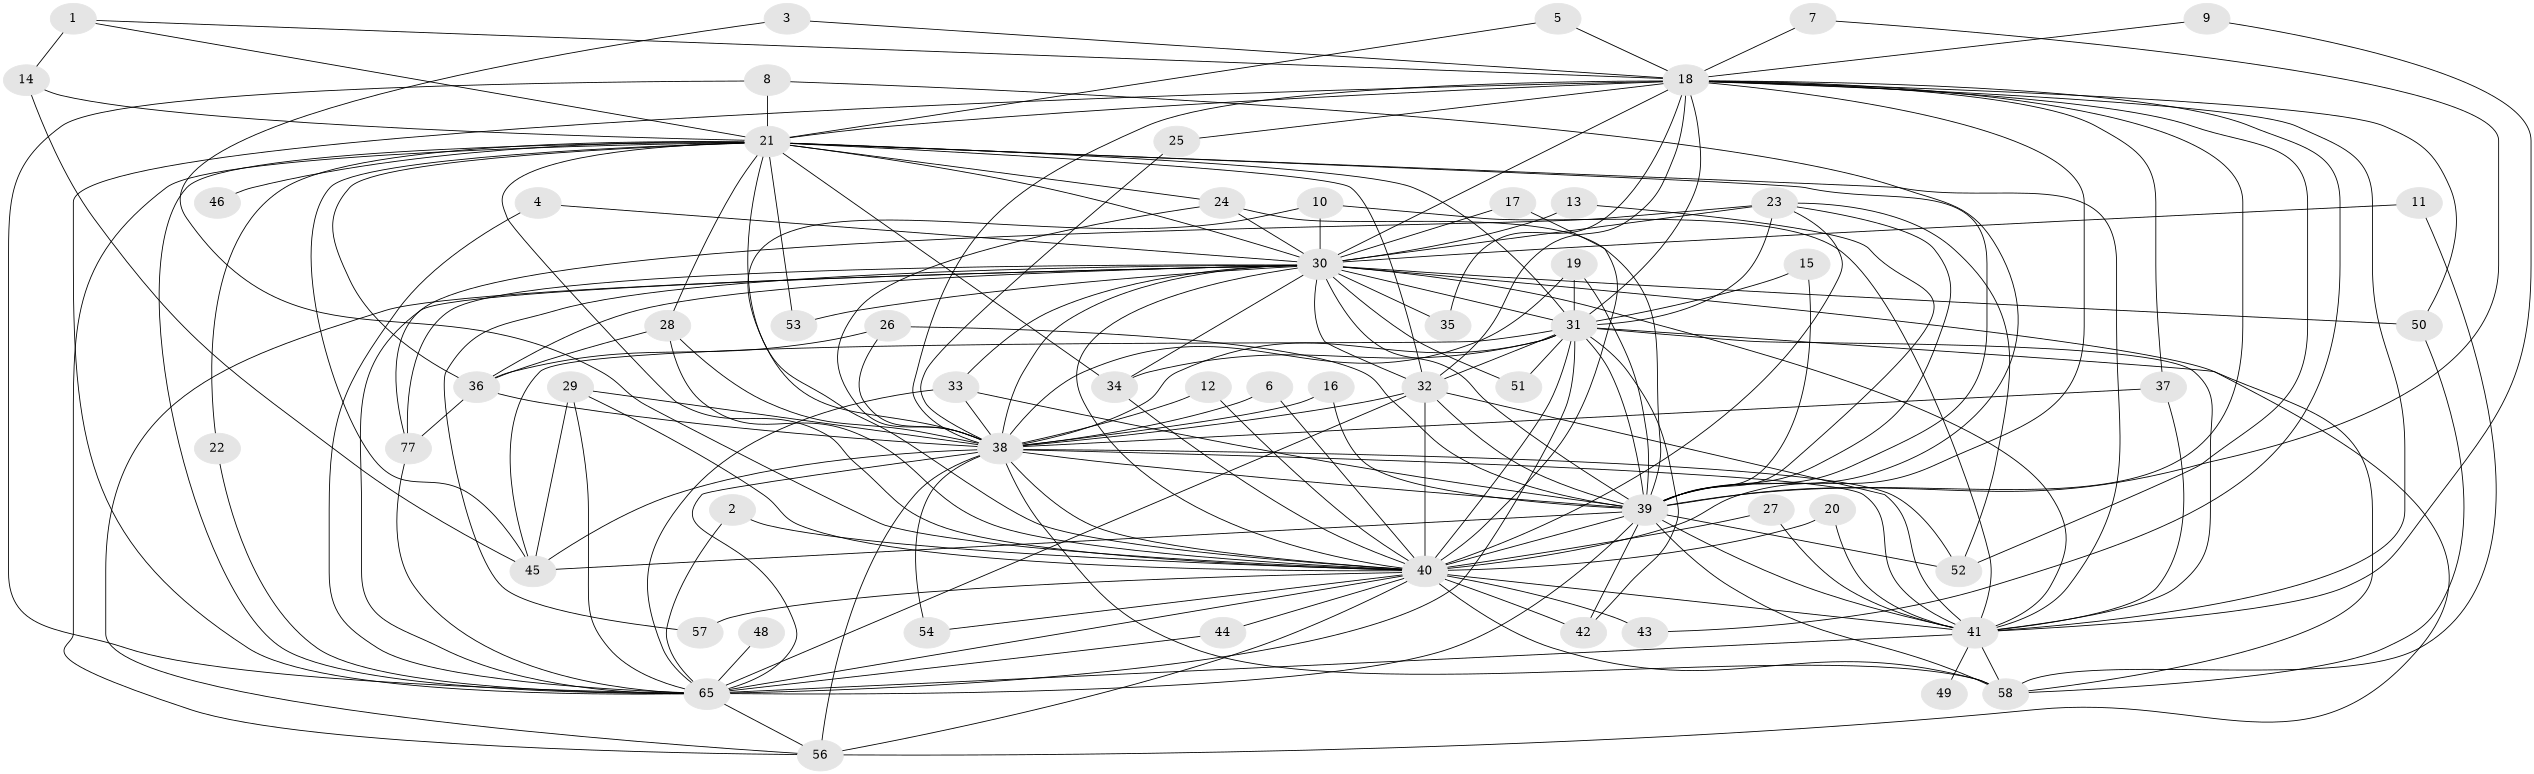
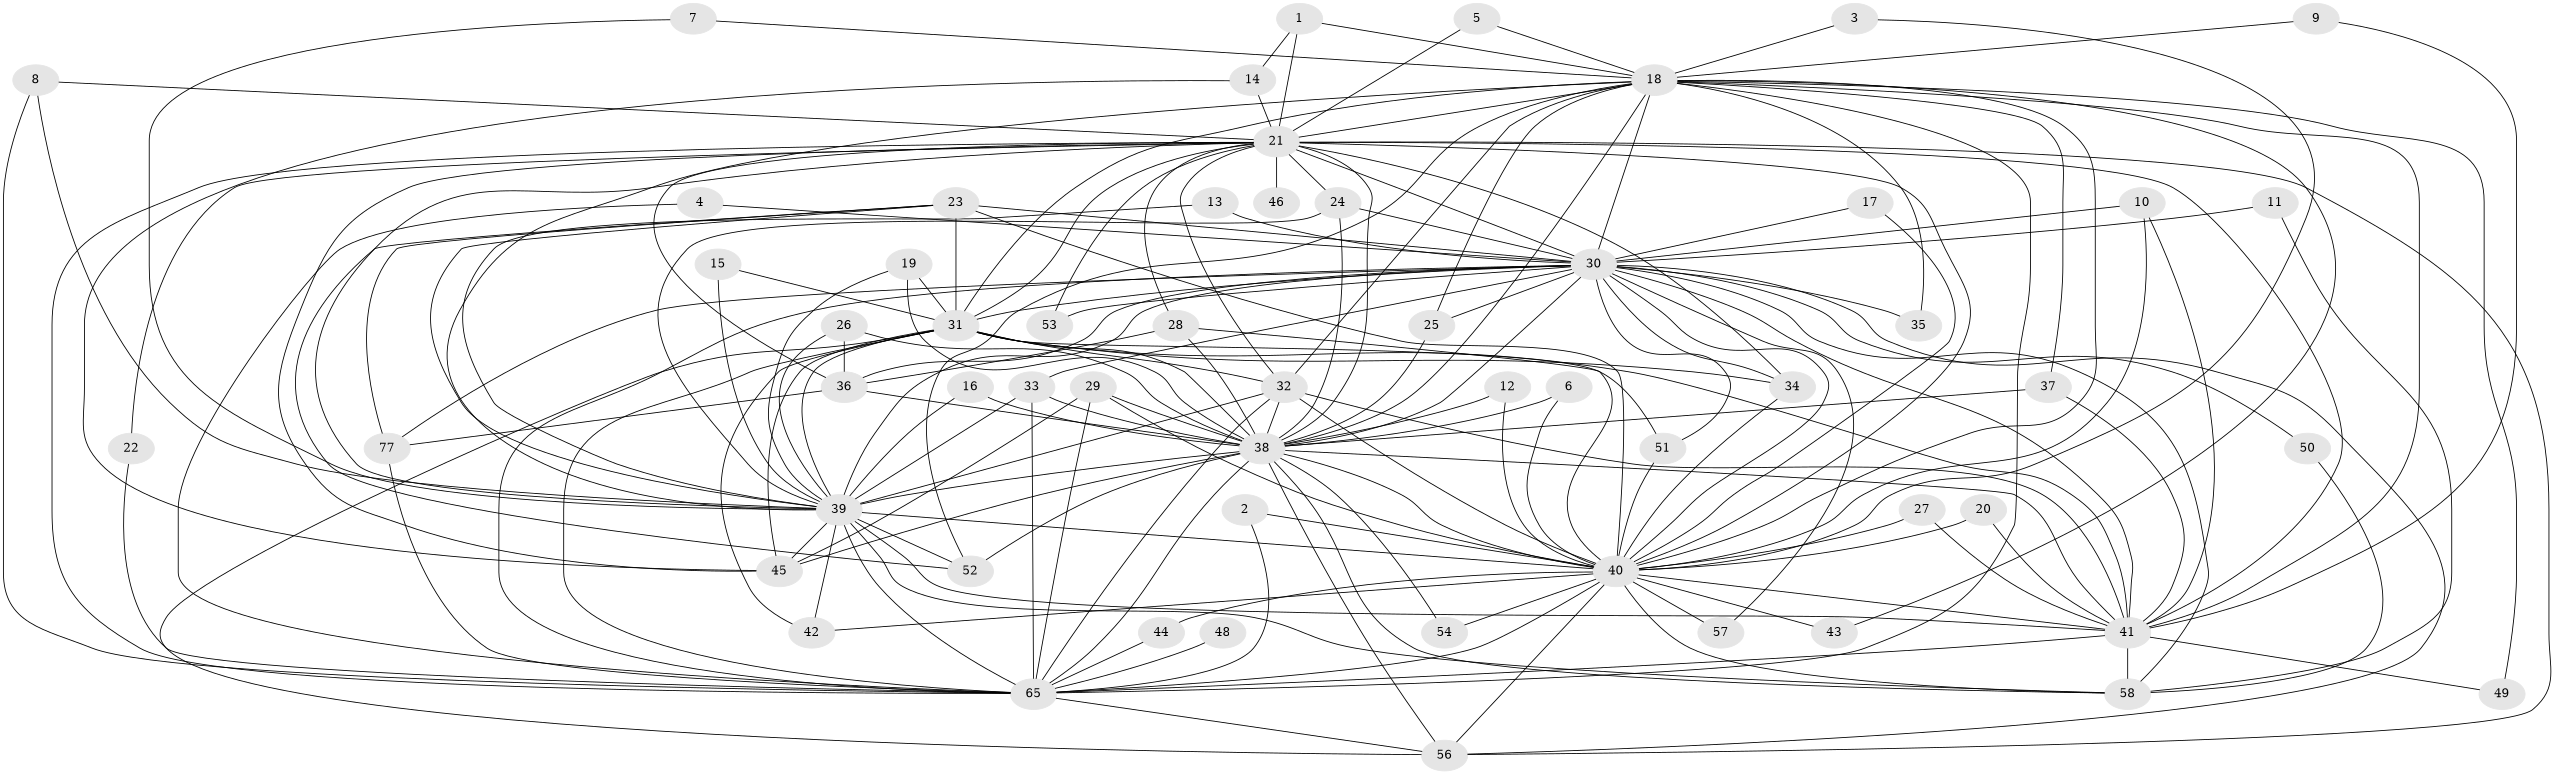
edge "18" -- "50": now "18" -- "49"
edge "30" -- "32": now "30" -- "25"
edge "31" -- "40": now "51" -- "40"
